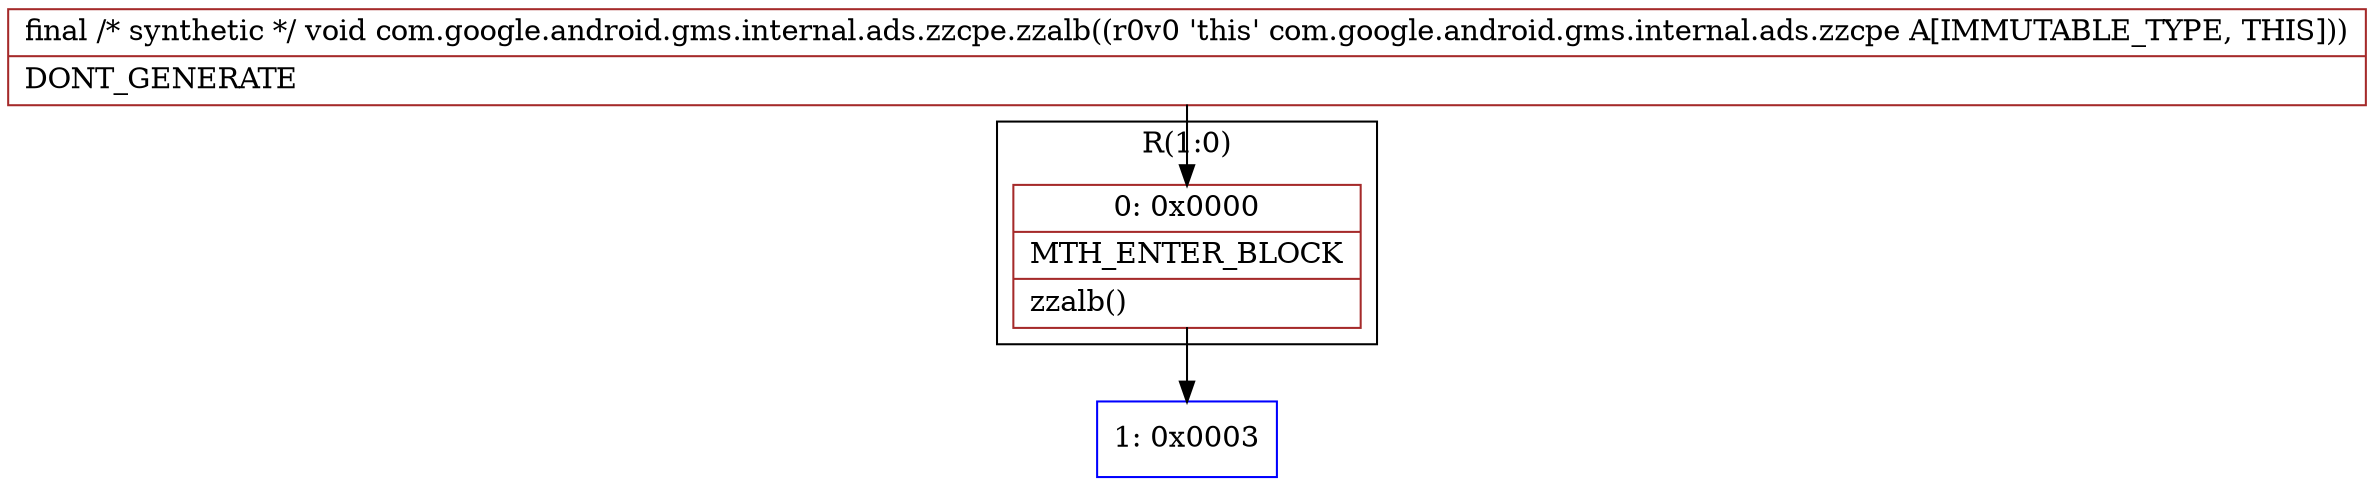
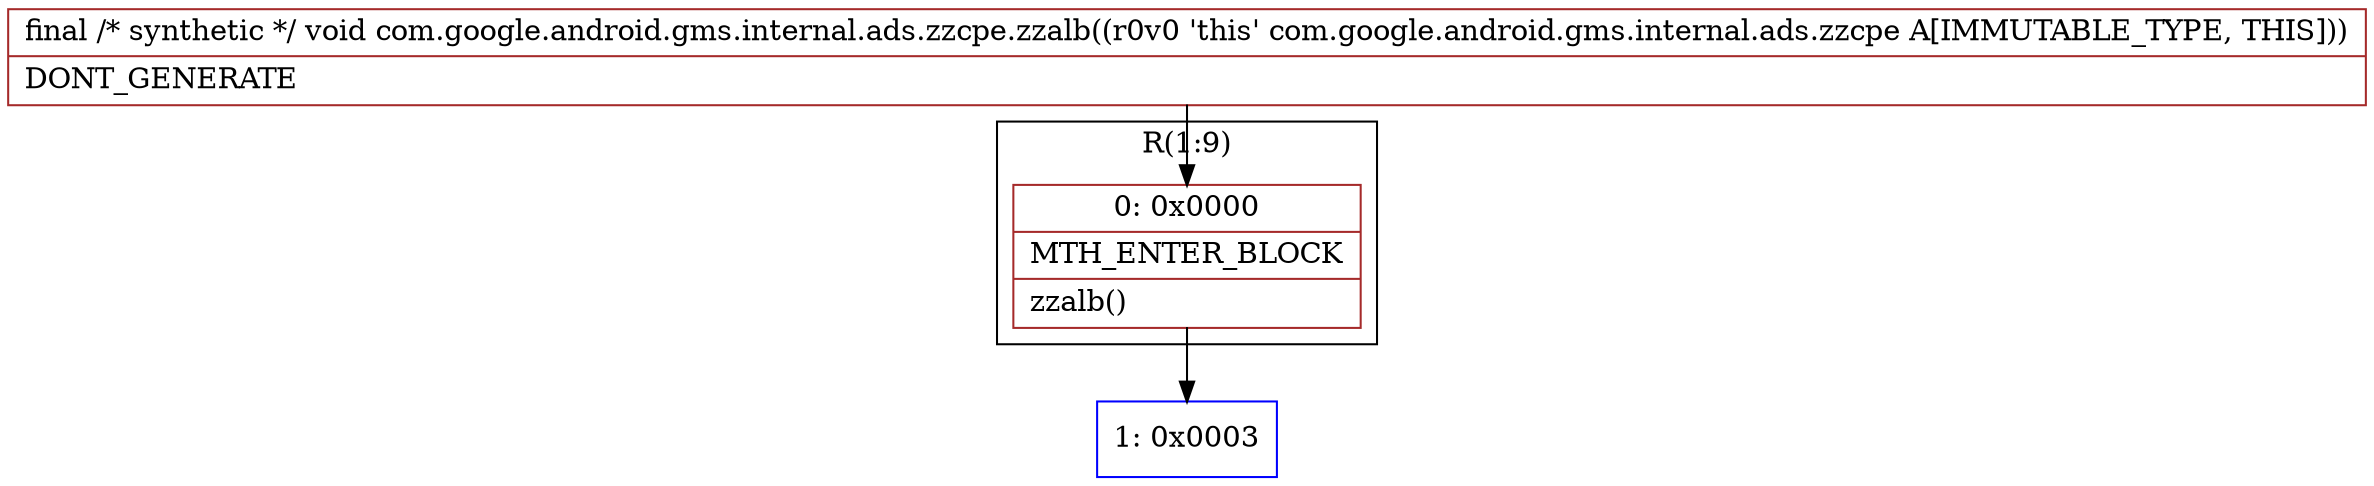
cluster "R(1:0)": label "R(1:0)" -> "R(1:9)"
